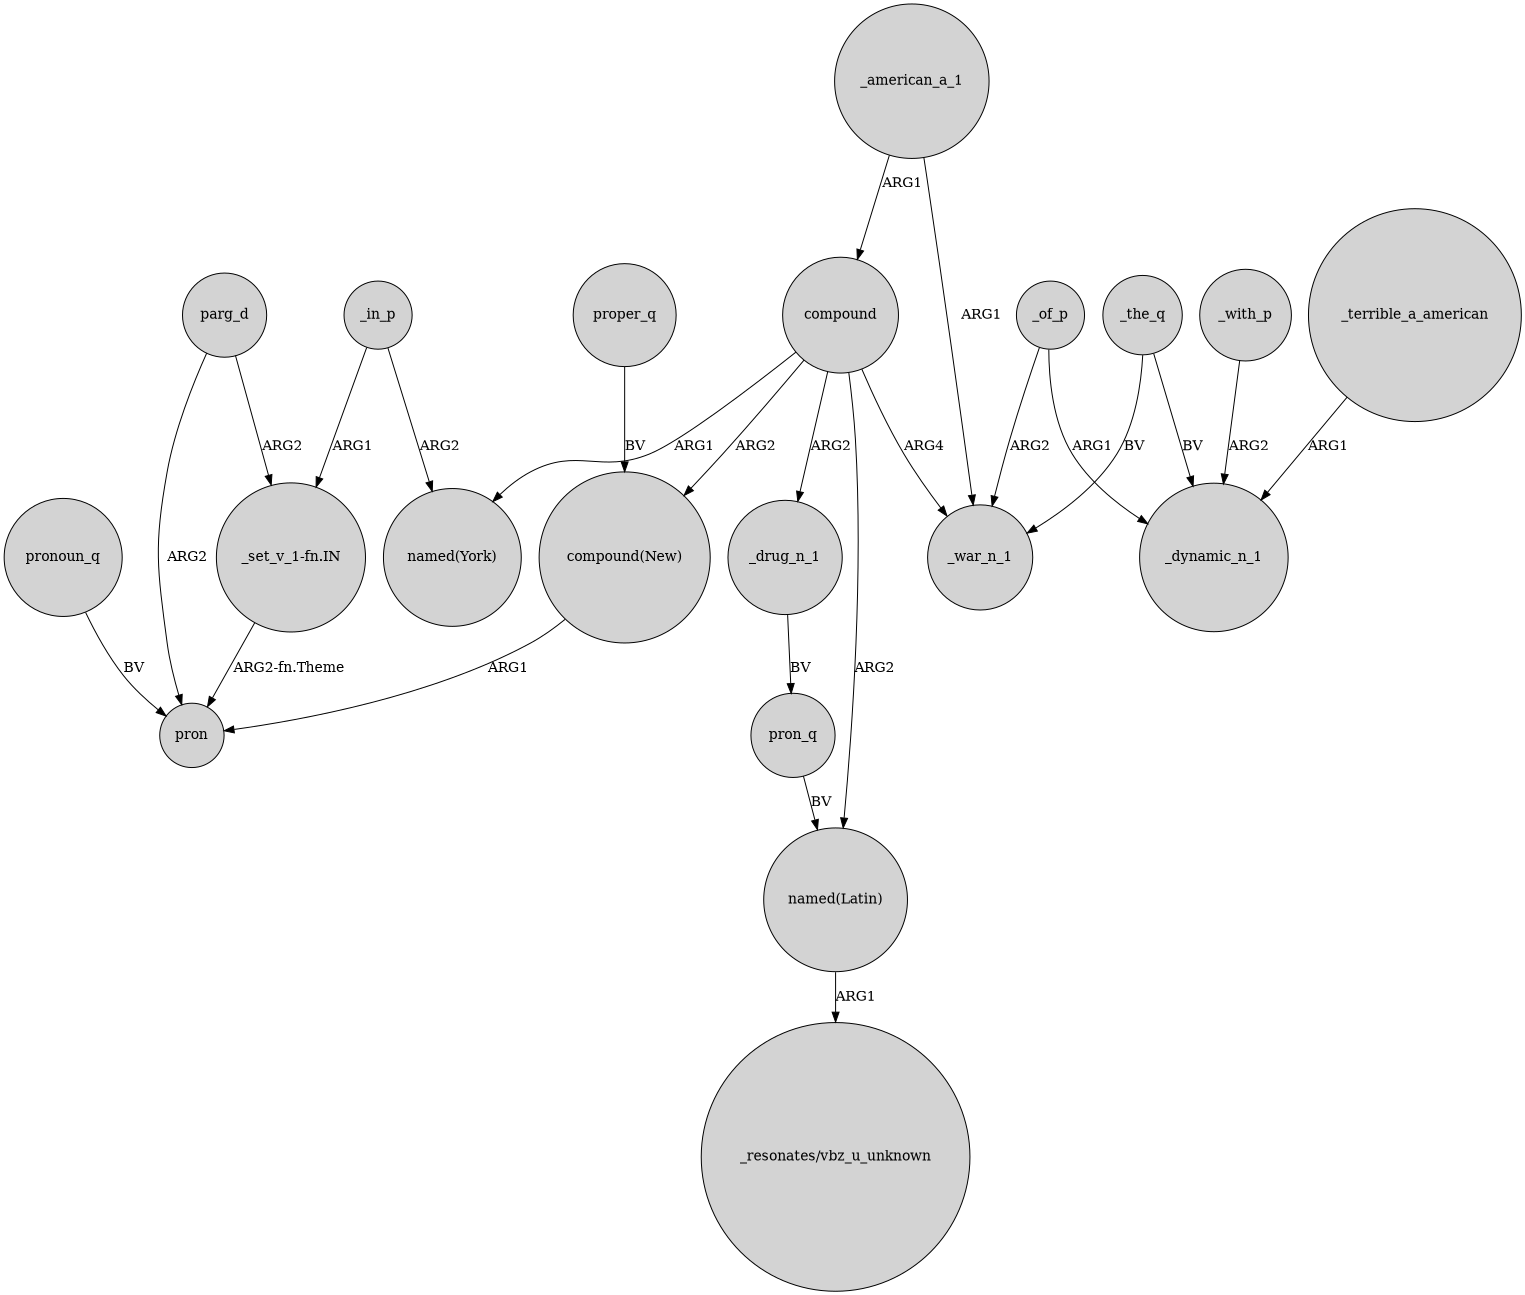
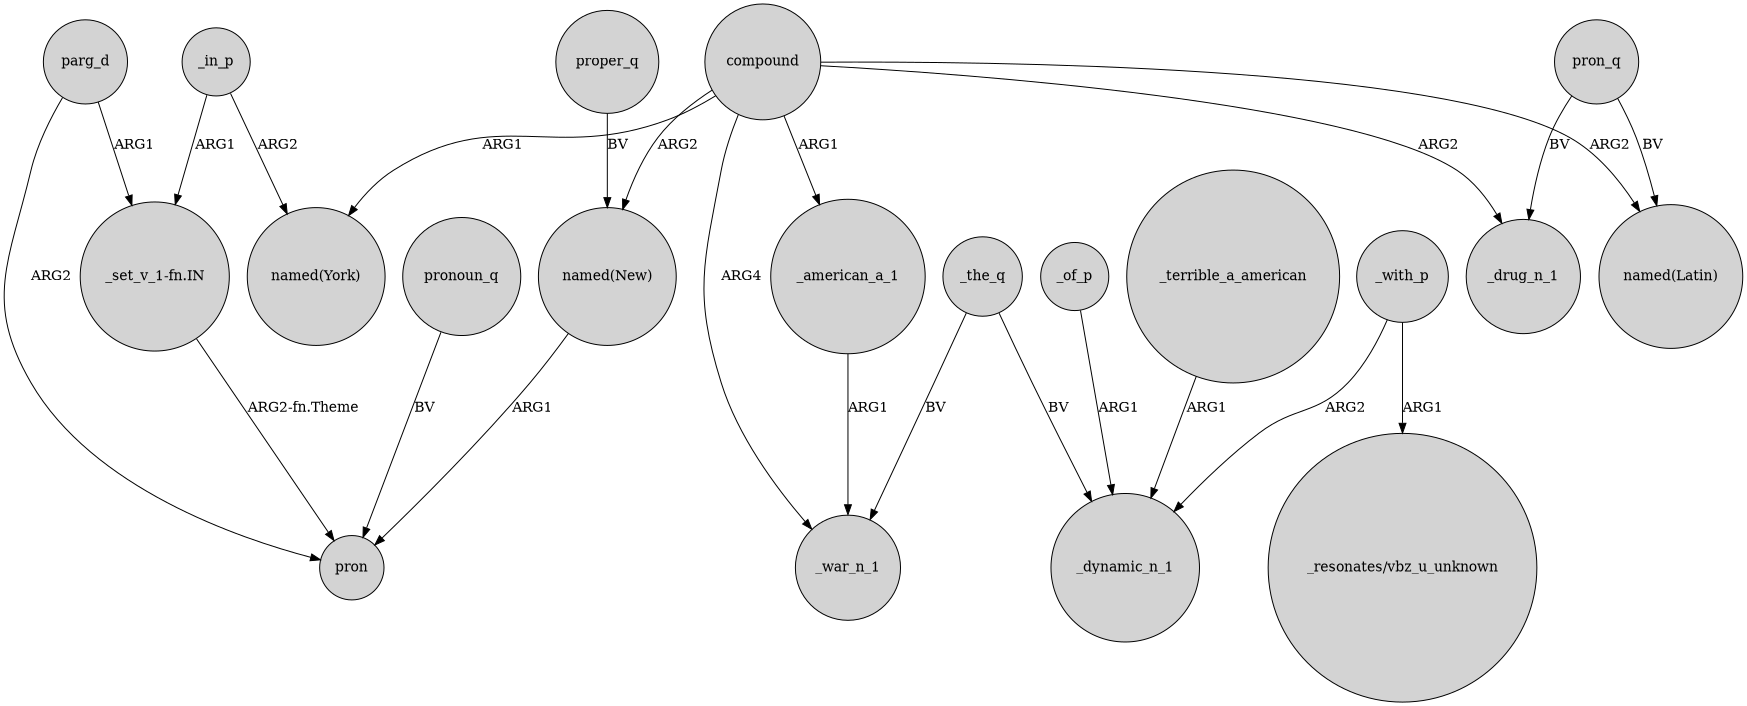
edge "_american_a_1" -> "compound": reversed
edge "_of_p" -> "_war_n_1": removed, label "ARG2"
edge "parg_d" -> "_set_v_1-fn.IN": label "ARG2" -> "ARG1"
node "compound(New)": label "compound(New)" -> "named(New)"
edge "_drug_n_1" -> "pron_q": reversed
edge "named(Latin)" -> "_resonates/vbz_u_unknown": now "_with_p" -> "_resonates/vbz_u_unknown"
